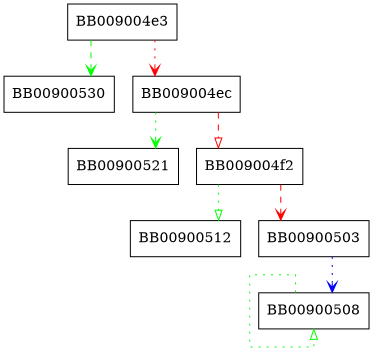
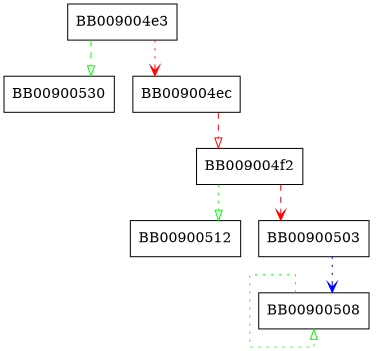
edge "BB009004e3" -> "BB00900530": arrowhead vee -> onormal
node "BB00900521": removed
